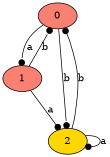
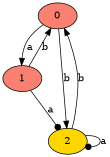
edge "0" -> "1": arrowhead dot -> normal
edge "1" -> "0": arrowhead dot -> normal
edge "0" -> "2": arrowhead dot -> normal
edge "2" -> "0": arrowhead dot -> normal
